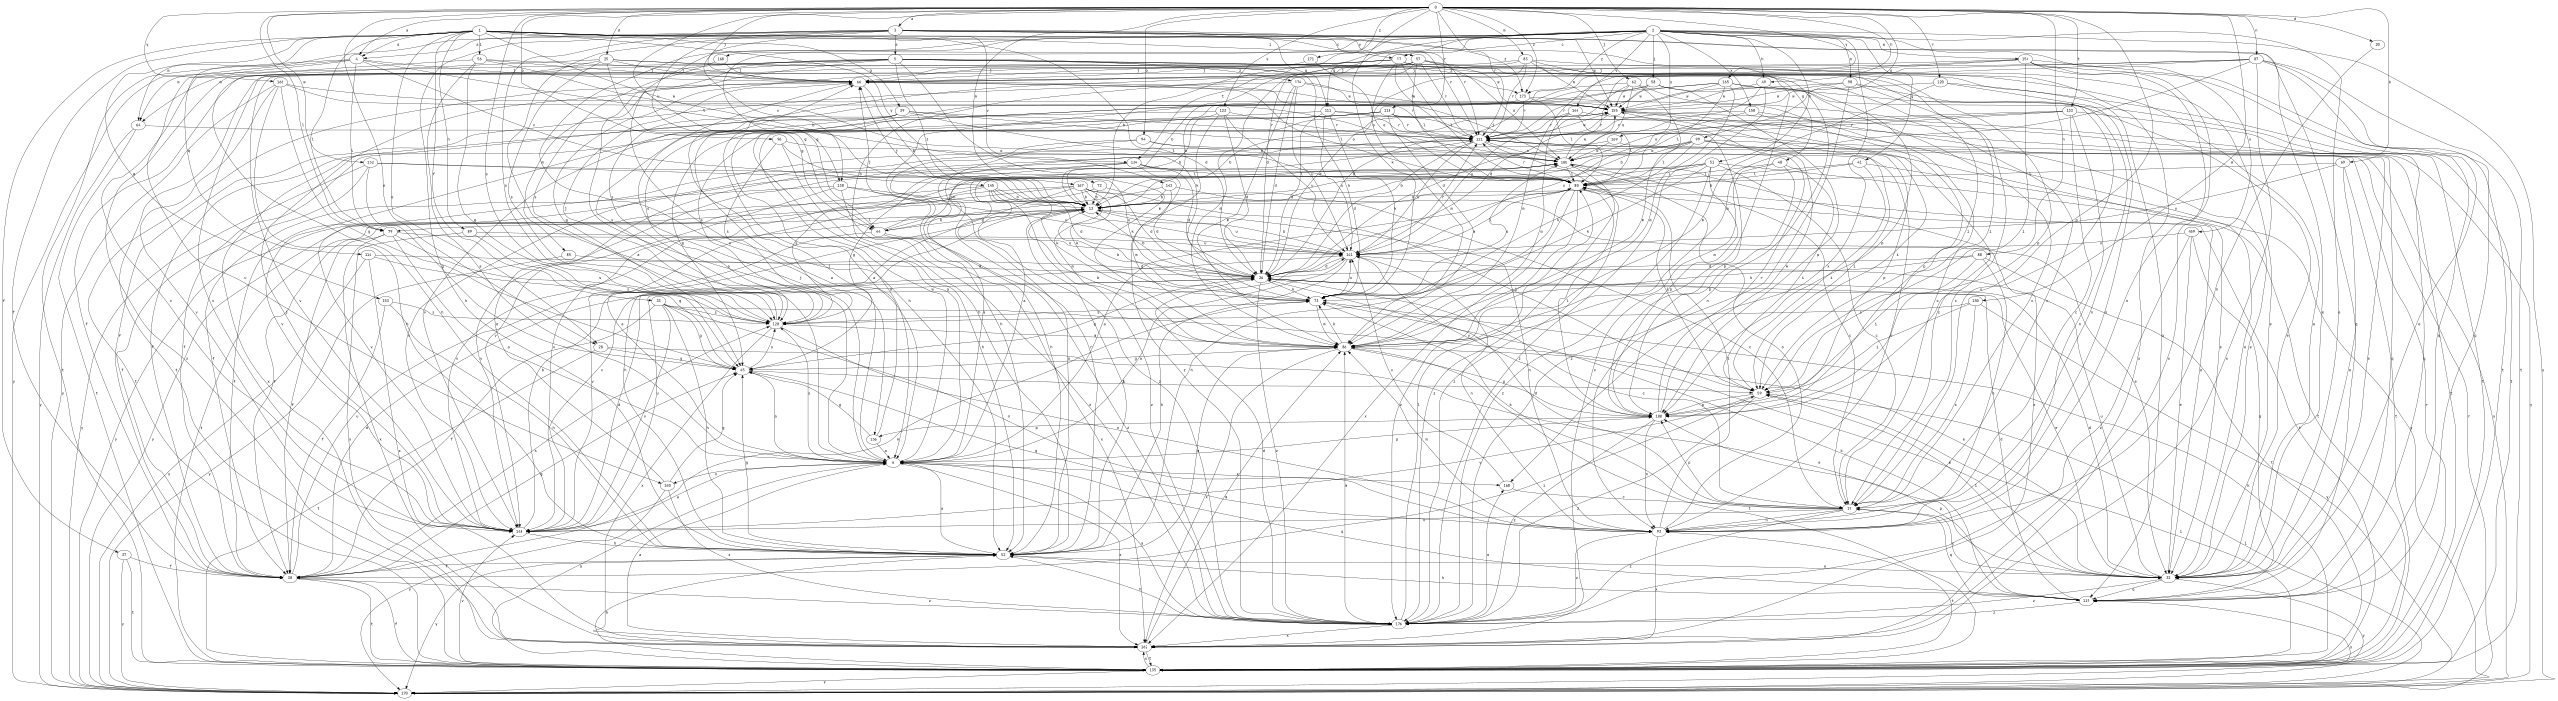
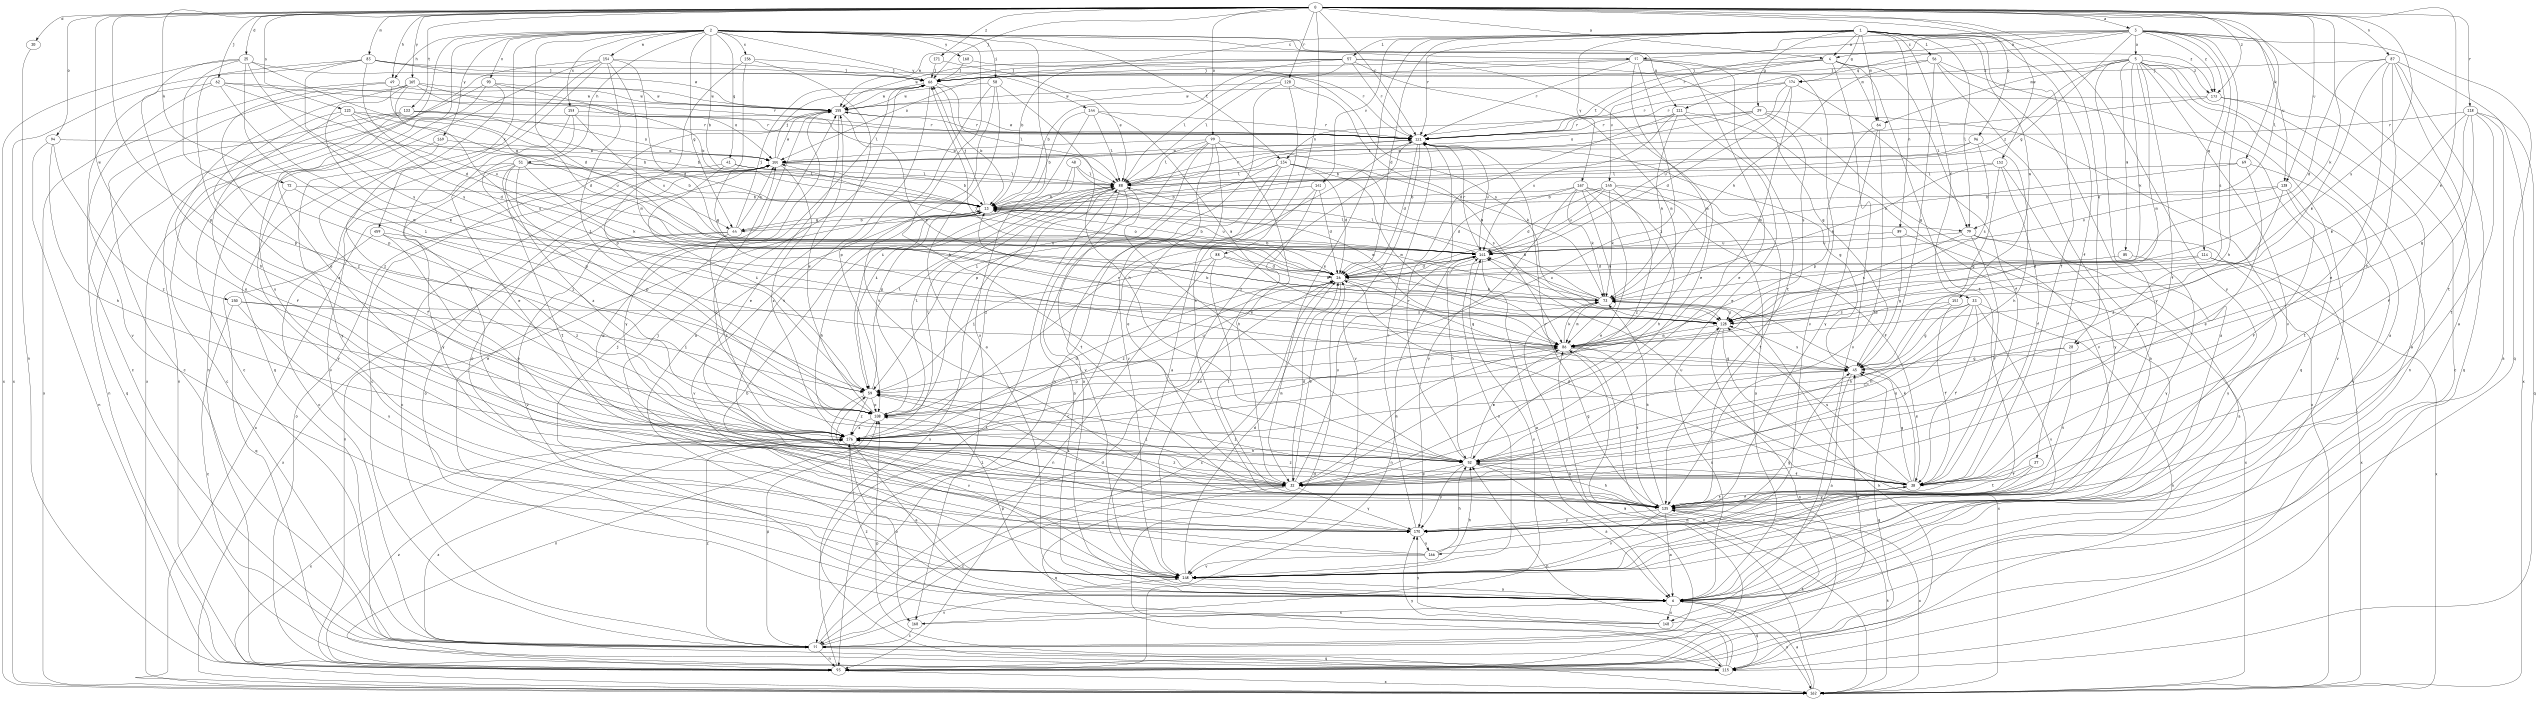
edge "1" -> "40": now "1" -> "174"
edge "108" -> "156": reversed
edge "166" -> "170": reversed
